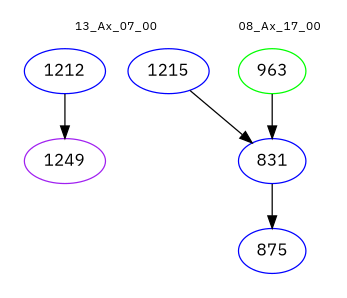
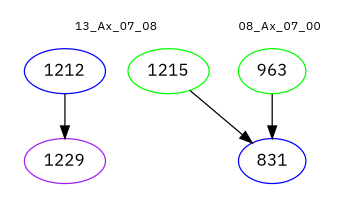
cluster "13_Ax_07_00": label "13_Ax_07_00" -> "13_Ax_07_08"
cluster "08_Ax_17_00": label "08_Ax_17_00" -> "08_Ax_07_00"
node "1215": color blue -> green
node "1249": label "1249" -> "1229"
node "875": removed
